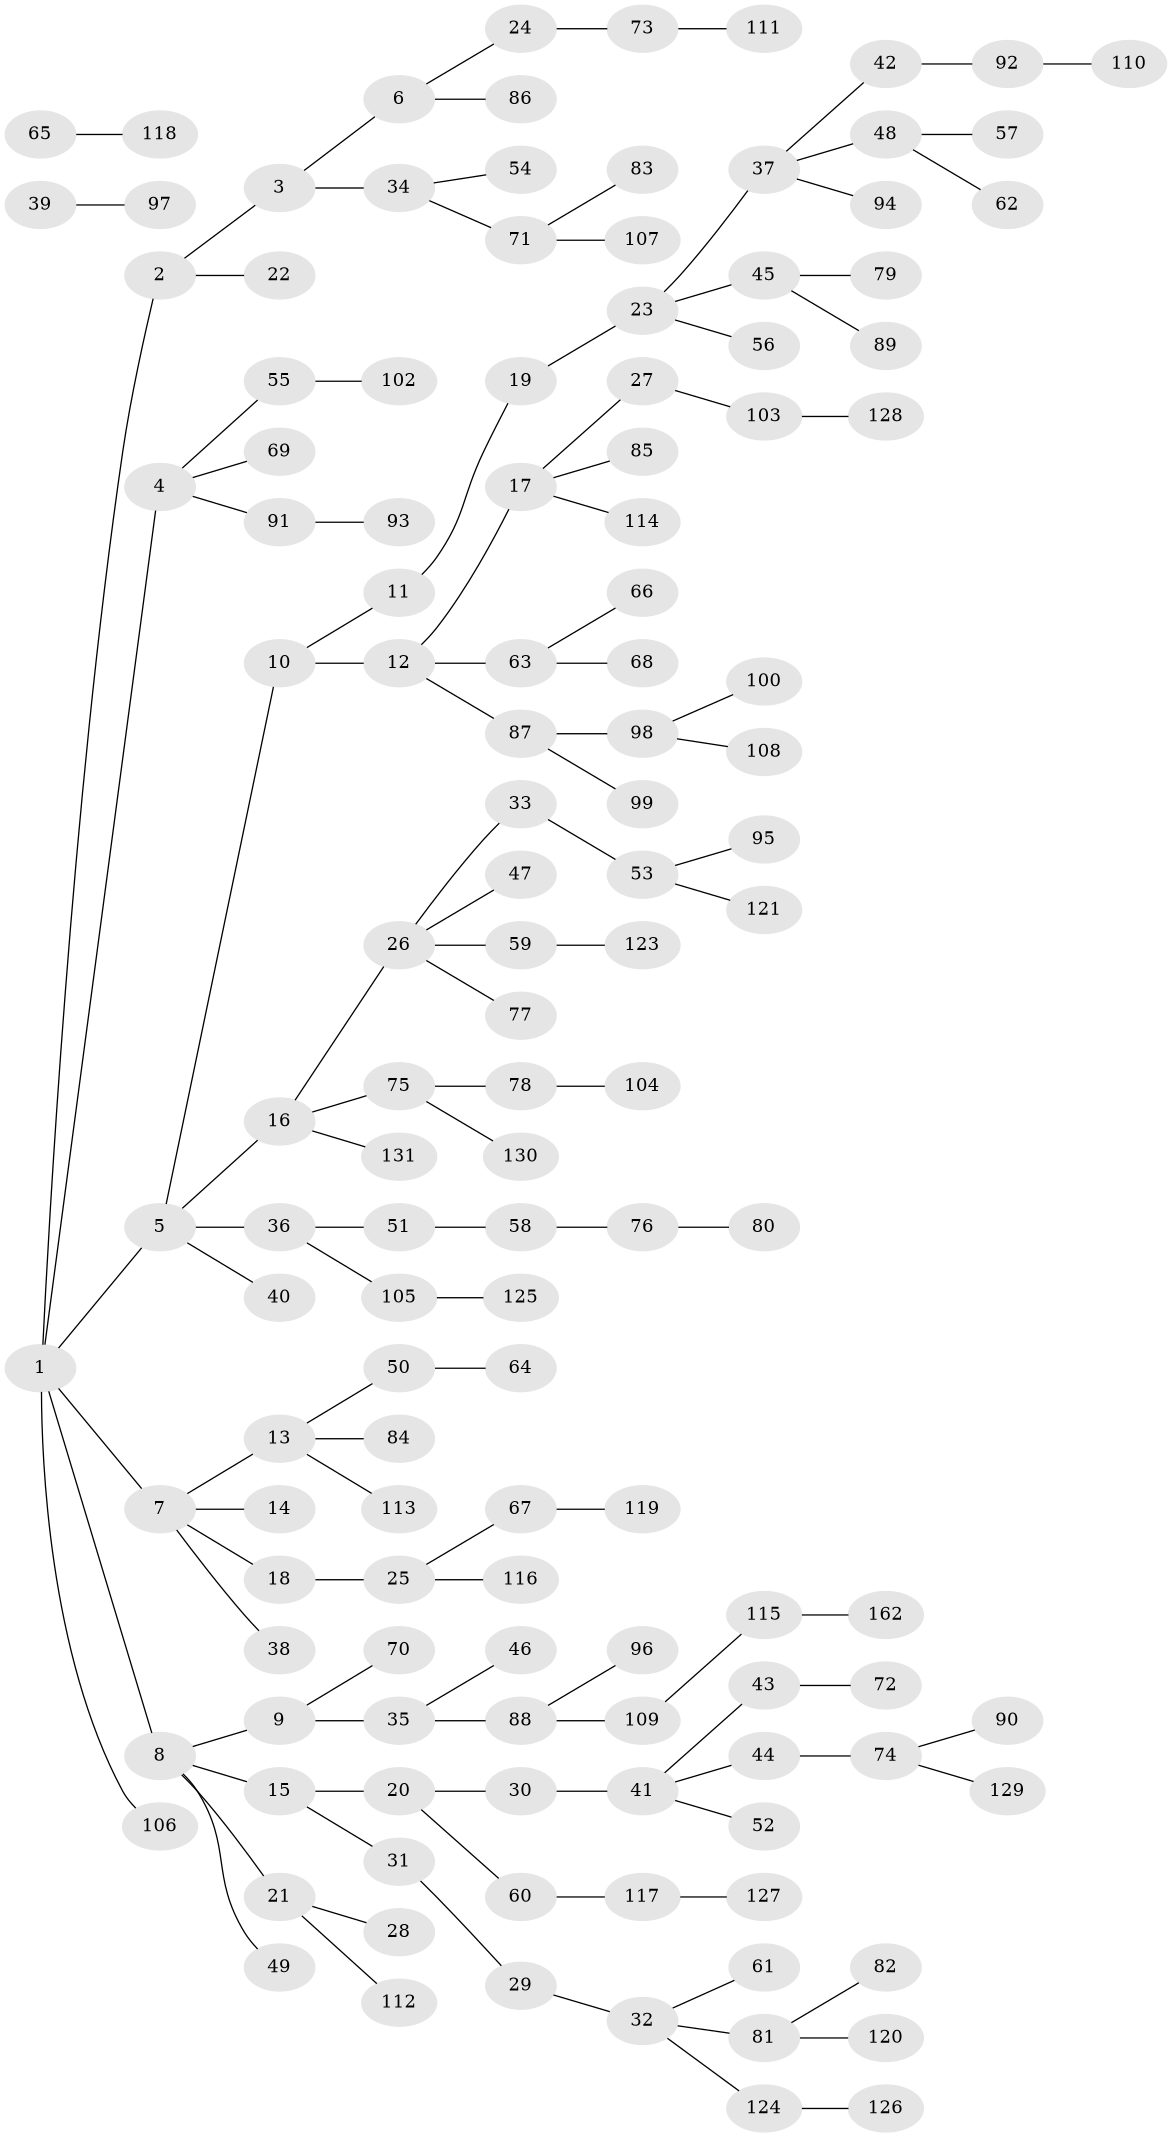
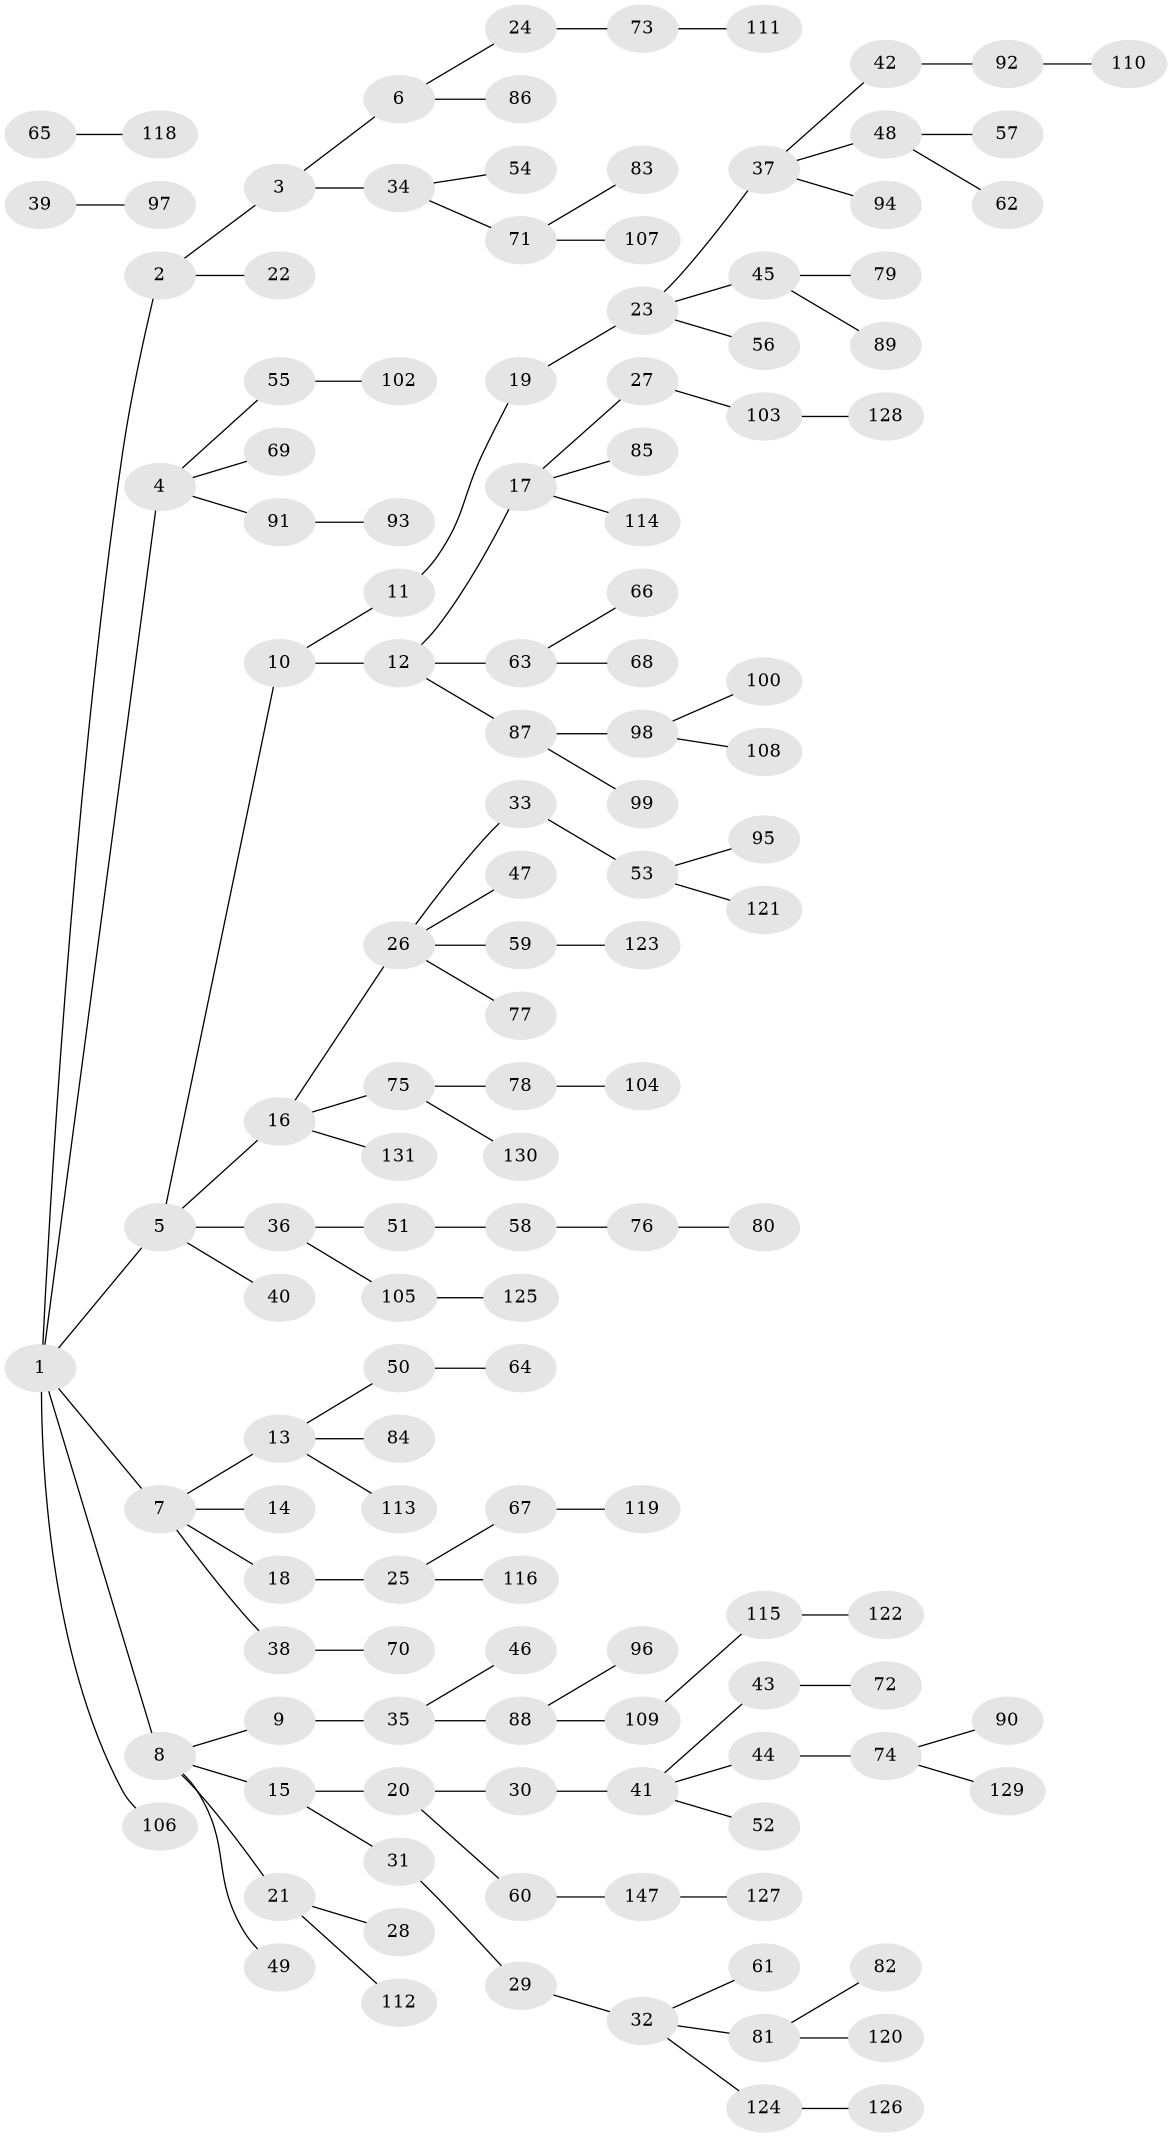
node "162": label "162" -> "122"
edge "70" -- "9": now "70" -- "38"
node "117": label "117" -> "147"
